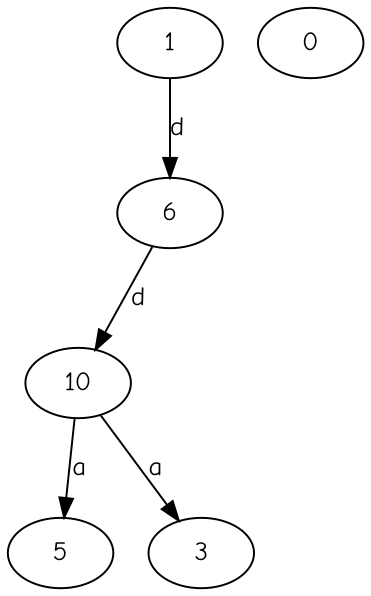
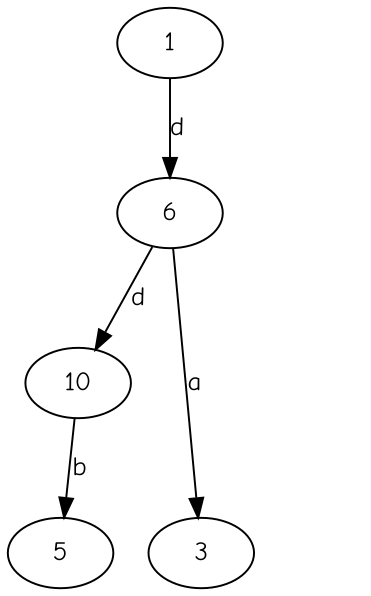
node "0": removed
edge "10" -> "3": now "6" -> "3"
edge "10" -> "5": label "a" -> "b"
